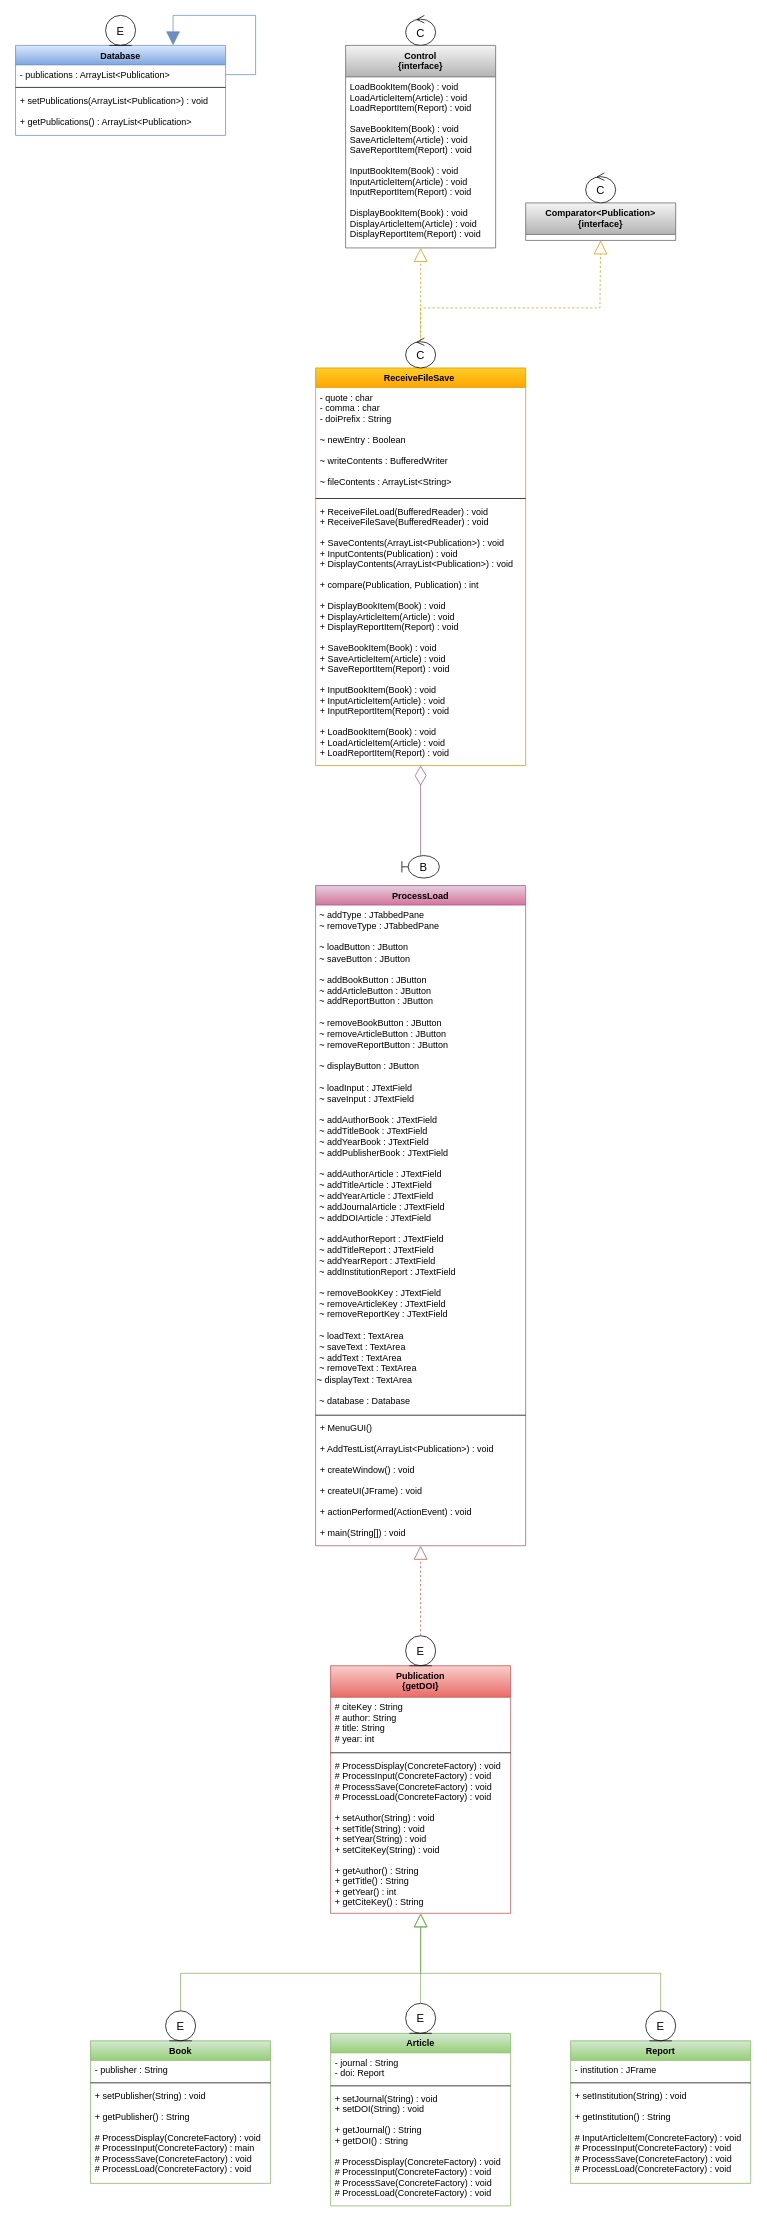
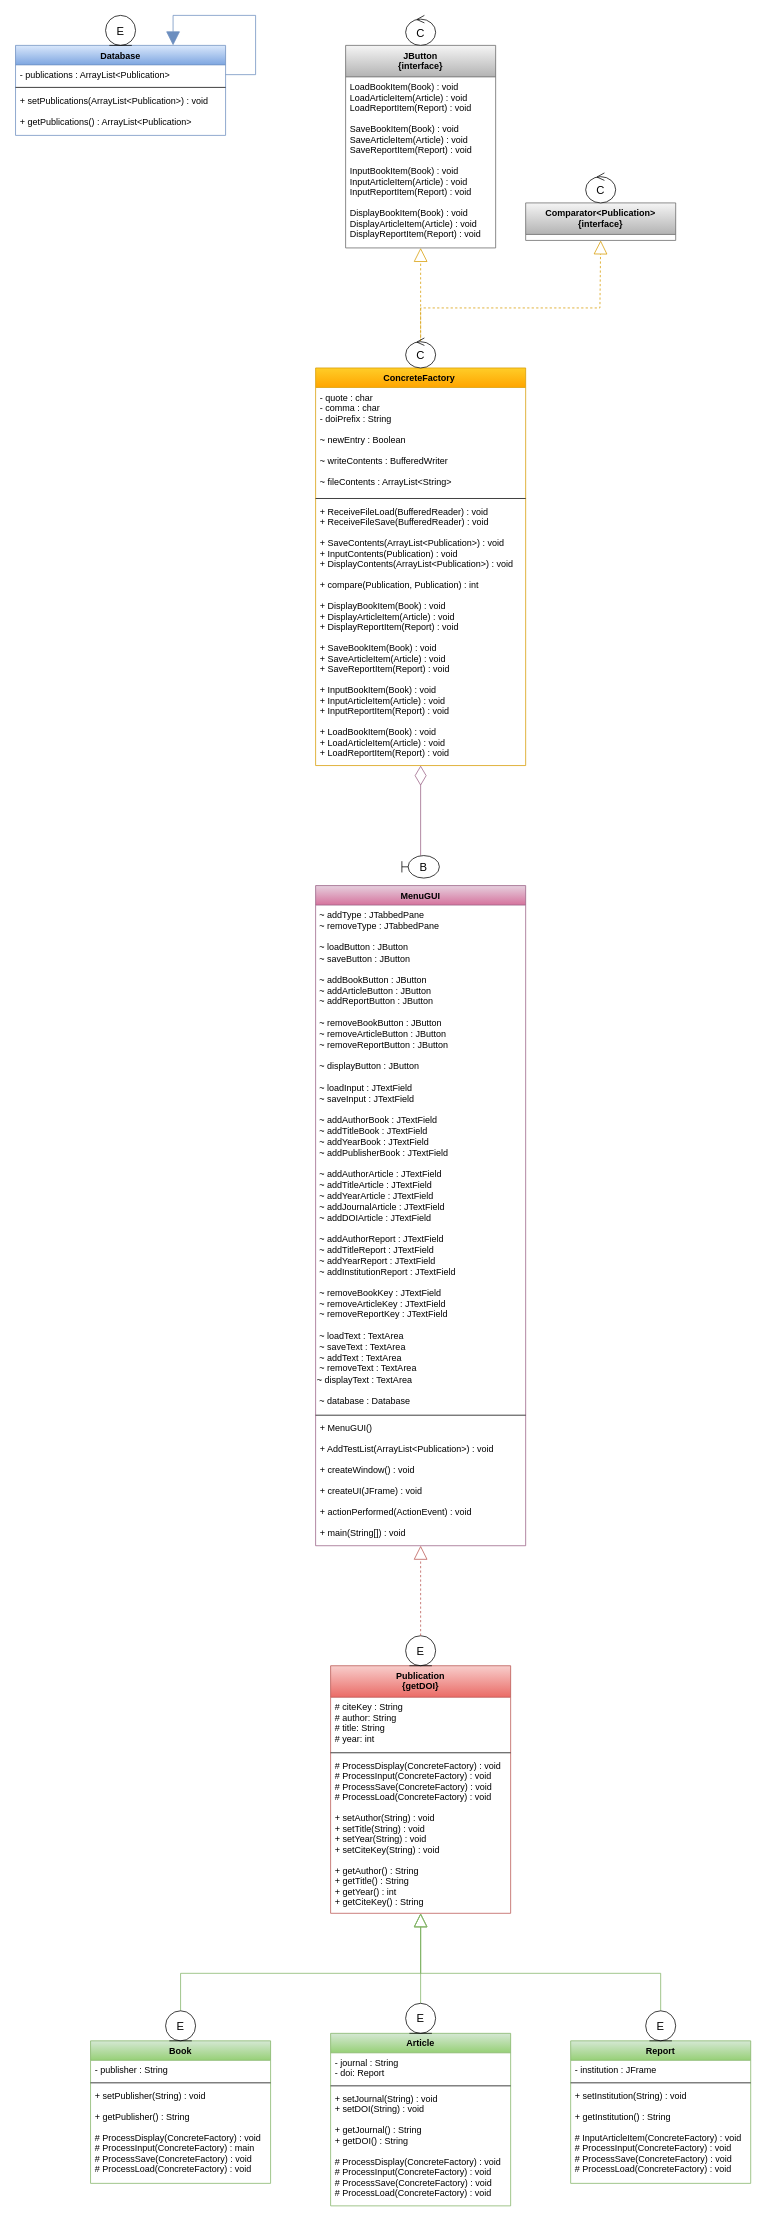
node "Control {interface}": label "Control {interface}" -> "JButton {interface}"
node "ReceiveFileSave": label "ReceiveFileSave" -> "ConcreteFactory"
node "ProcessLoad": label "ProcessLoad" -> "MenuGUI"
